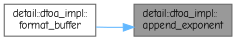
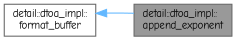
edge "detail::dtoa_impl:: format_buffer" -> "detail::dtoa_impl:: append_exponent": reversed
